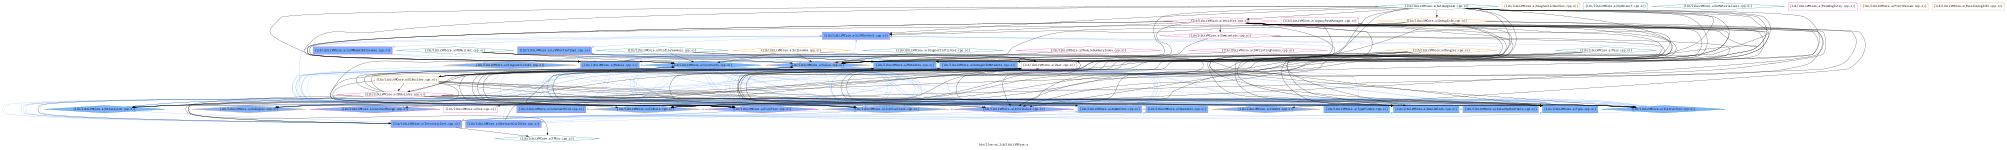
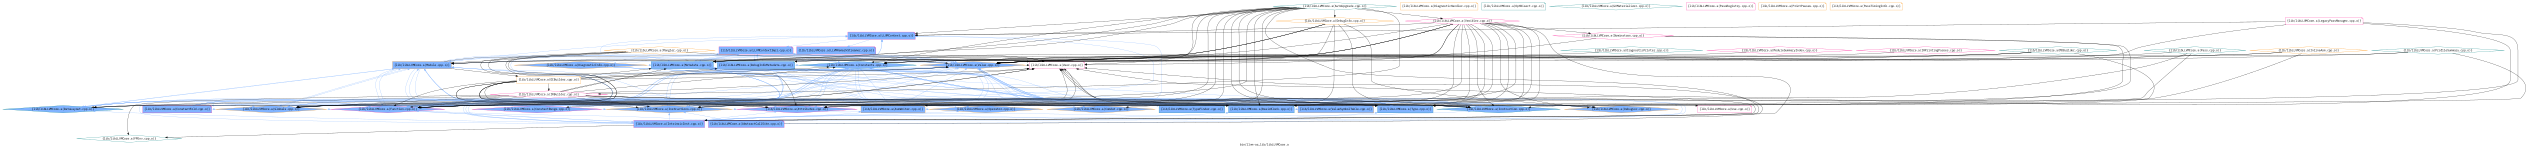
edge "{lib/libLLVMCore.a(Module.cpp.o)}" -> "{lib/libLLVMCore.a(Constants.cpp.o)}": removed
node "{lib/libLLVMCore.a(Operator.cpp.o)}": shape note -> diamond
